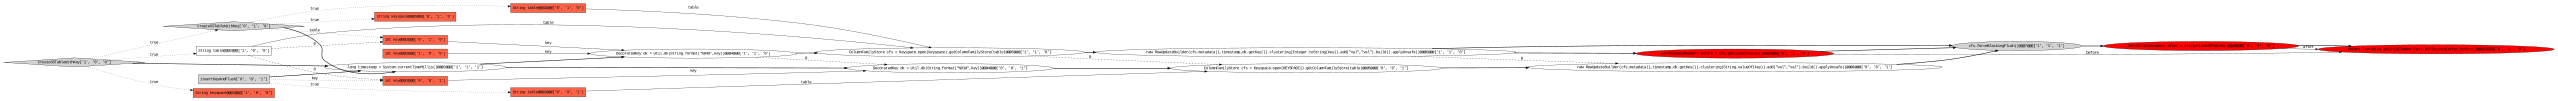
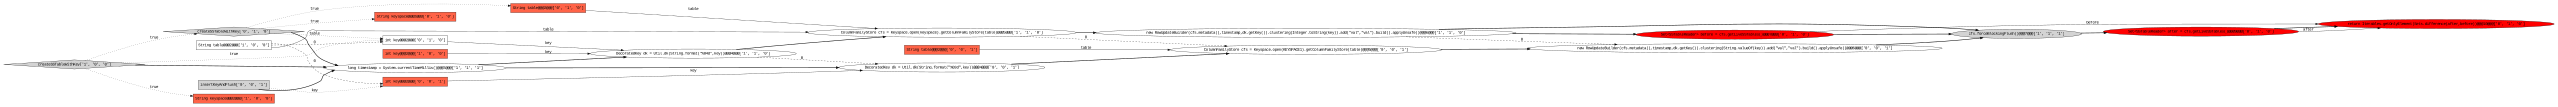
node "int key@@@2@@@['0', '1', '0']": fillcolor tomato -> white
edge "createSSTableWithKey['1', '0', '0']" -> "String table@@@2@@@['1', '0', '0']": now "createSSTableWithKey['1', '0', '0']" -> "int key@@@2@@@['0', '1', '0']"
edge "insertKeyAndFlush['0', '0', '1']" -> "String table@@@2@@@['0', '0', '1']": removed, label "true"
